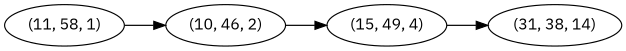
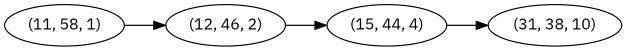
node "(10, 46, 2)": label "(10, 46, 2)" -> "(12, 46, 2)"
node "(15, 49, 4)": label "(15, 49, 4)" -> "(15, 44, 4)"
node "(31, 38, 14)": label "(31, 38, 14)" -> "(31, 38, 10)"
